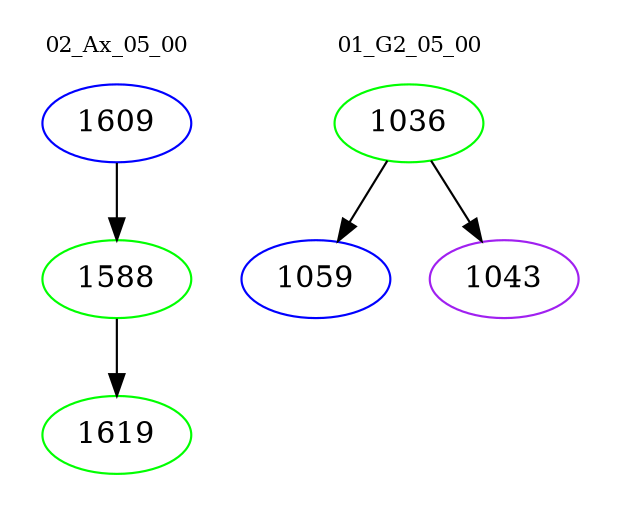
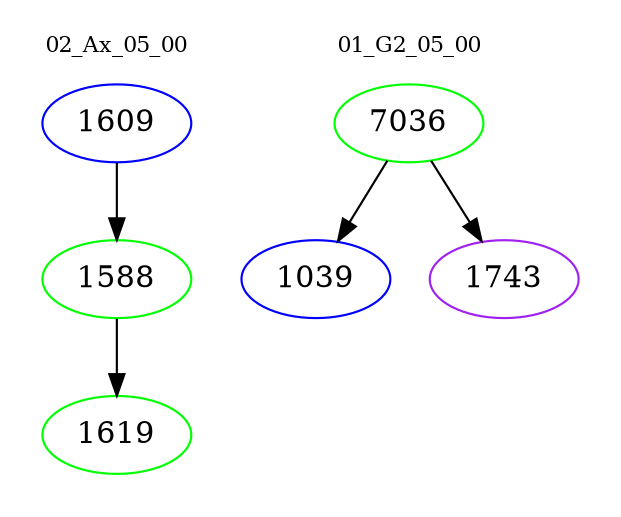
node "1036": label "1036" -> "7036"
node "1059": label "1059" -> "1039"
node "1043": label "1043" -> "1743"
